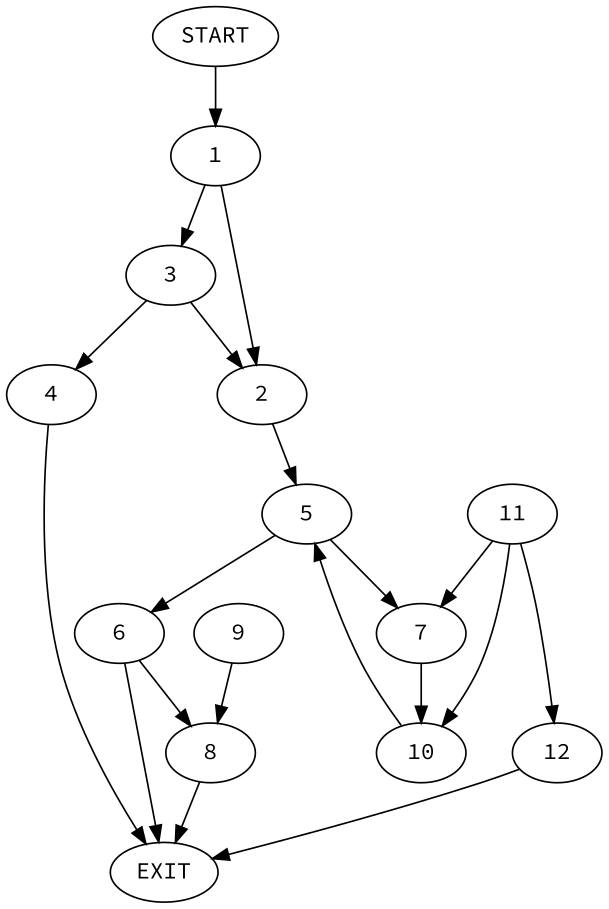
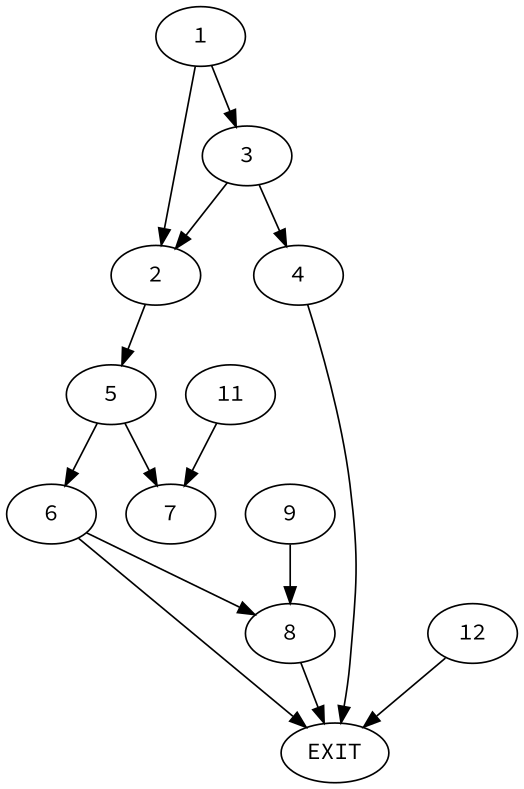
node "START": removed
edge "11" -> "12": removed
node "10": removed
